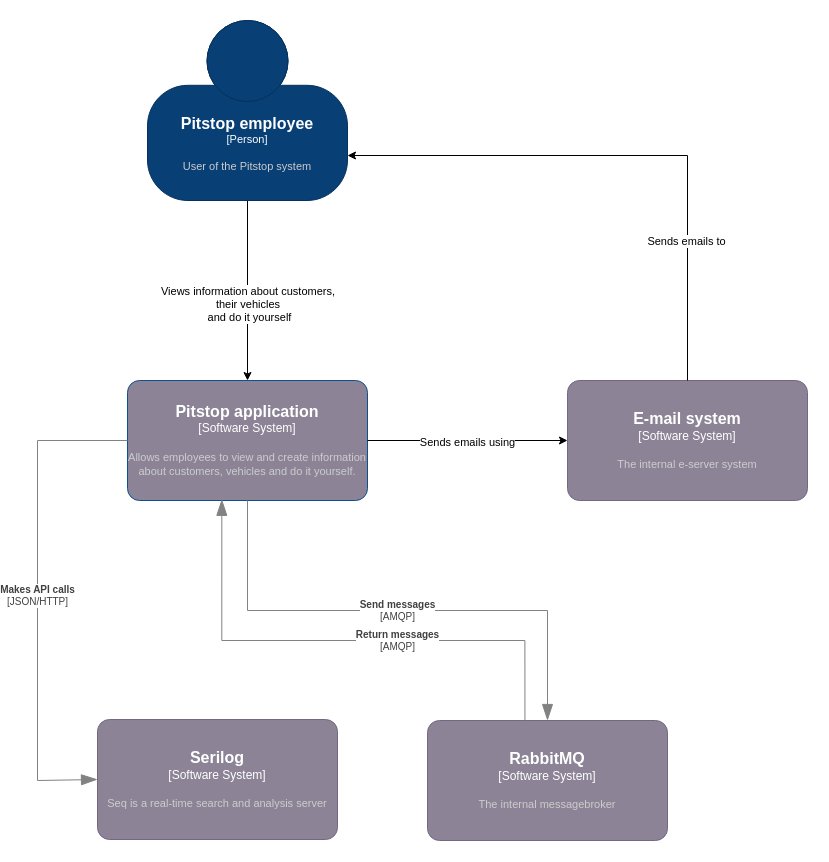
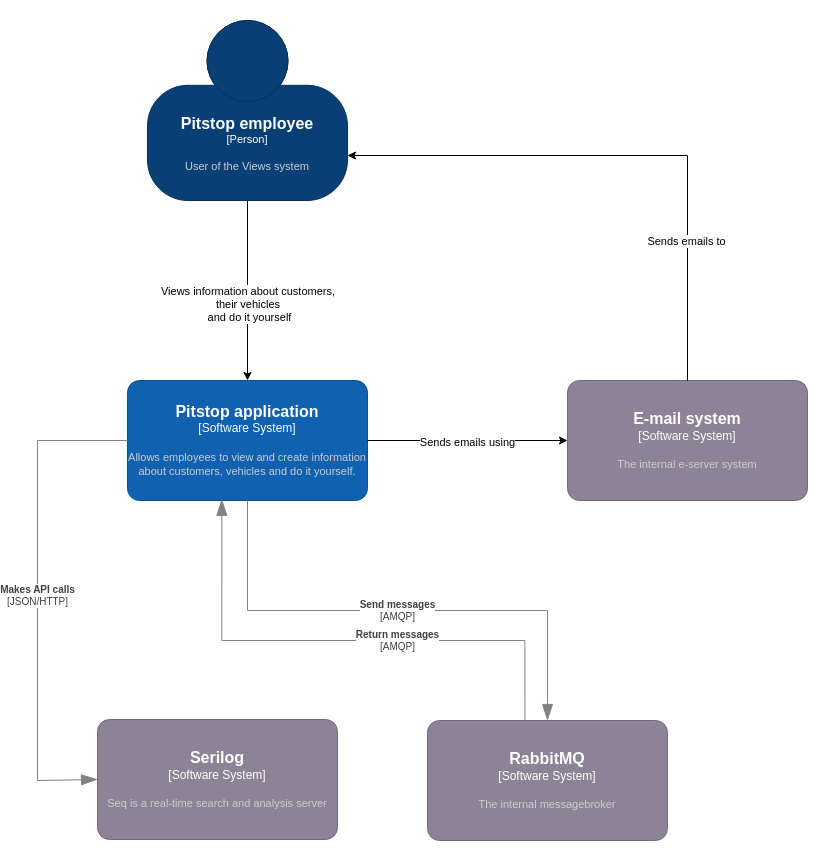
node "Pitstop employee [Person] User of the Pitstop system": label "Pitstop employee [Person] User of the Pitstop system" -> "Pitstop employee [Person] User of the Views system"
node "Pitstop application [Software System] Allows employees to view and create information about customers, vehicles and do it yourself.": fillcolor #8c8496 -> #1061b0
